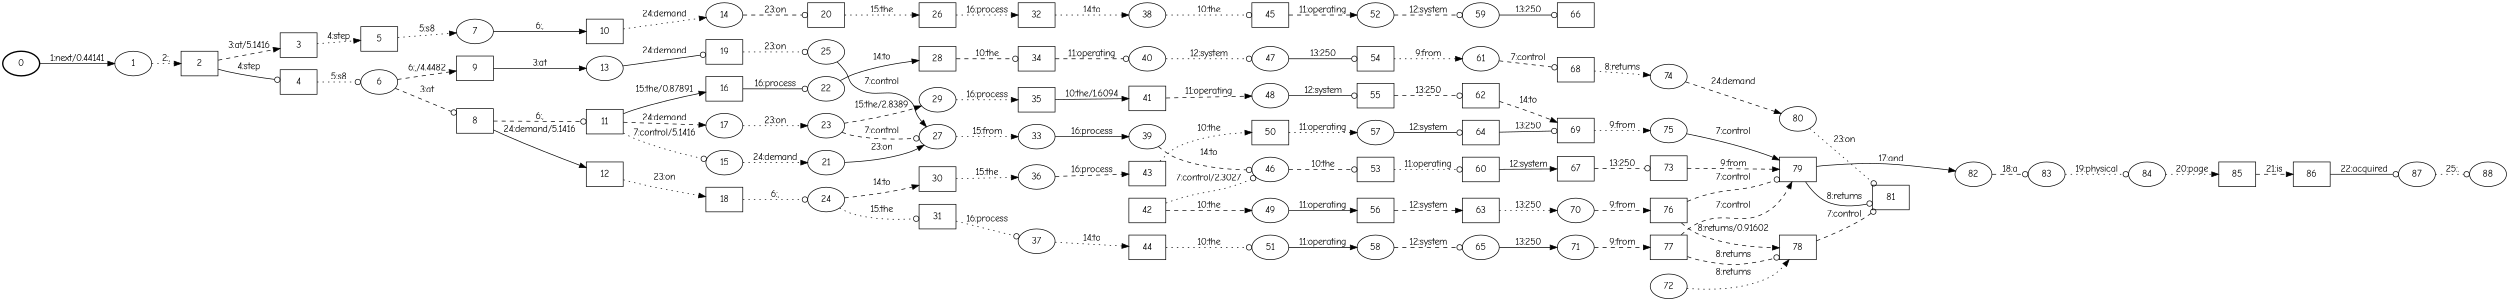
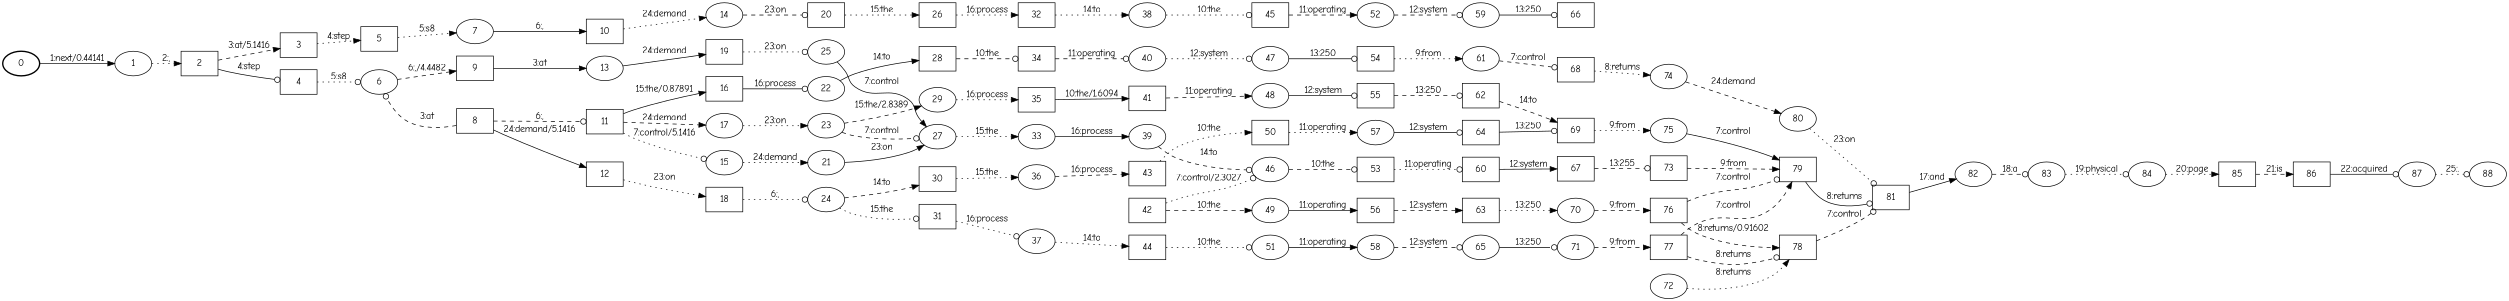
edge "13" -> "19": arrowhead odot -> normal
edge "6" -> "8": reversed
edge "27" -> "33": label "15:from" -> "15:the"
edge "67" -> "73": label "13:250" -> "13:255"
edge "79" -> "82": now "81" -> "82"
edge "65" -> "71": arrowhead normal -> odot
